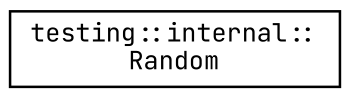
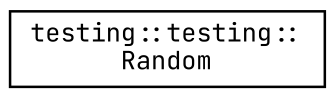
node "testing::internal:: Random": label "testing::internal:: Random" -> "testing::testing:: Random"
